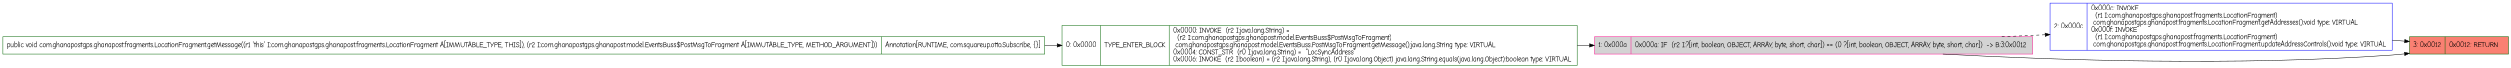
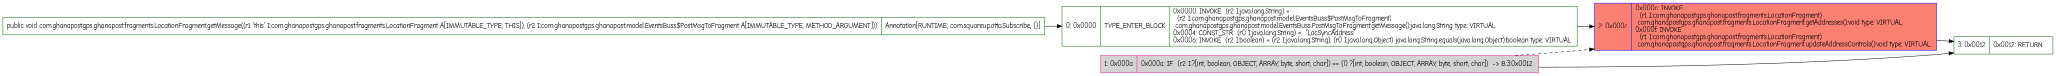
node "2: 0x000c": fillcolor white -> salmon
edge "0: 0x0000" -> "1: 0x000a": now "0: 0x0000" -> "2: 0x000c"
node "3: 0x0012": fillcolor salmon -> white
